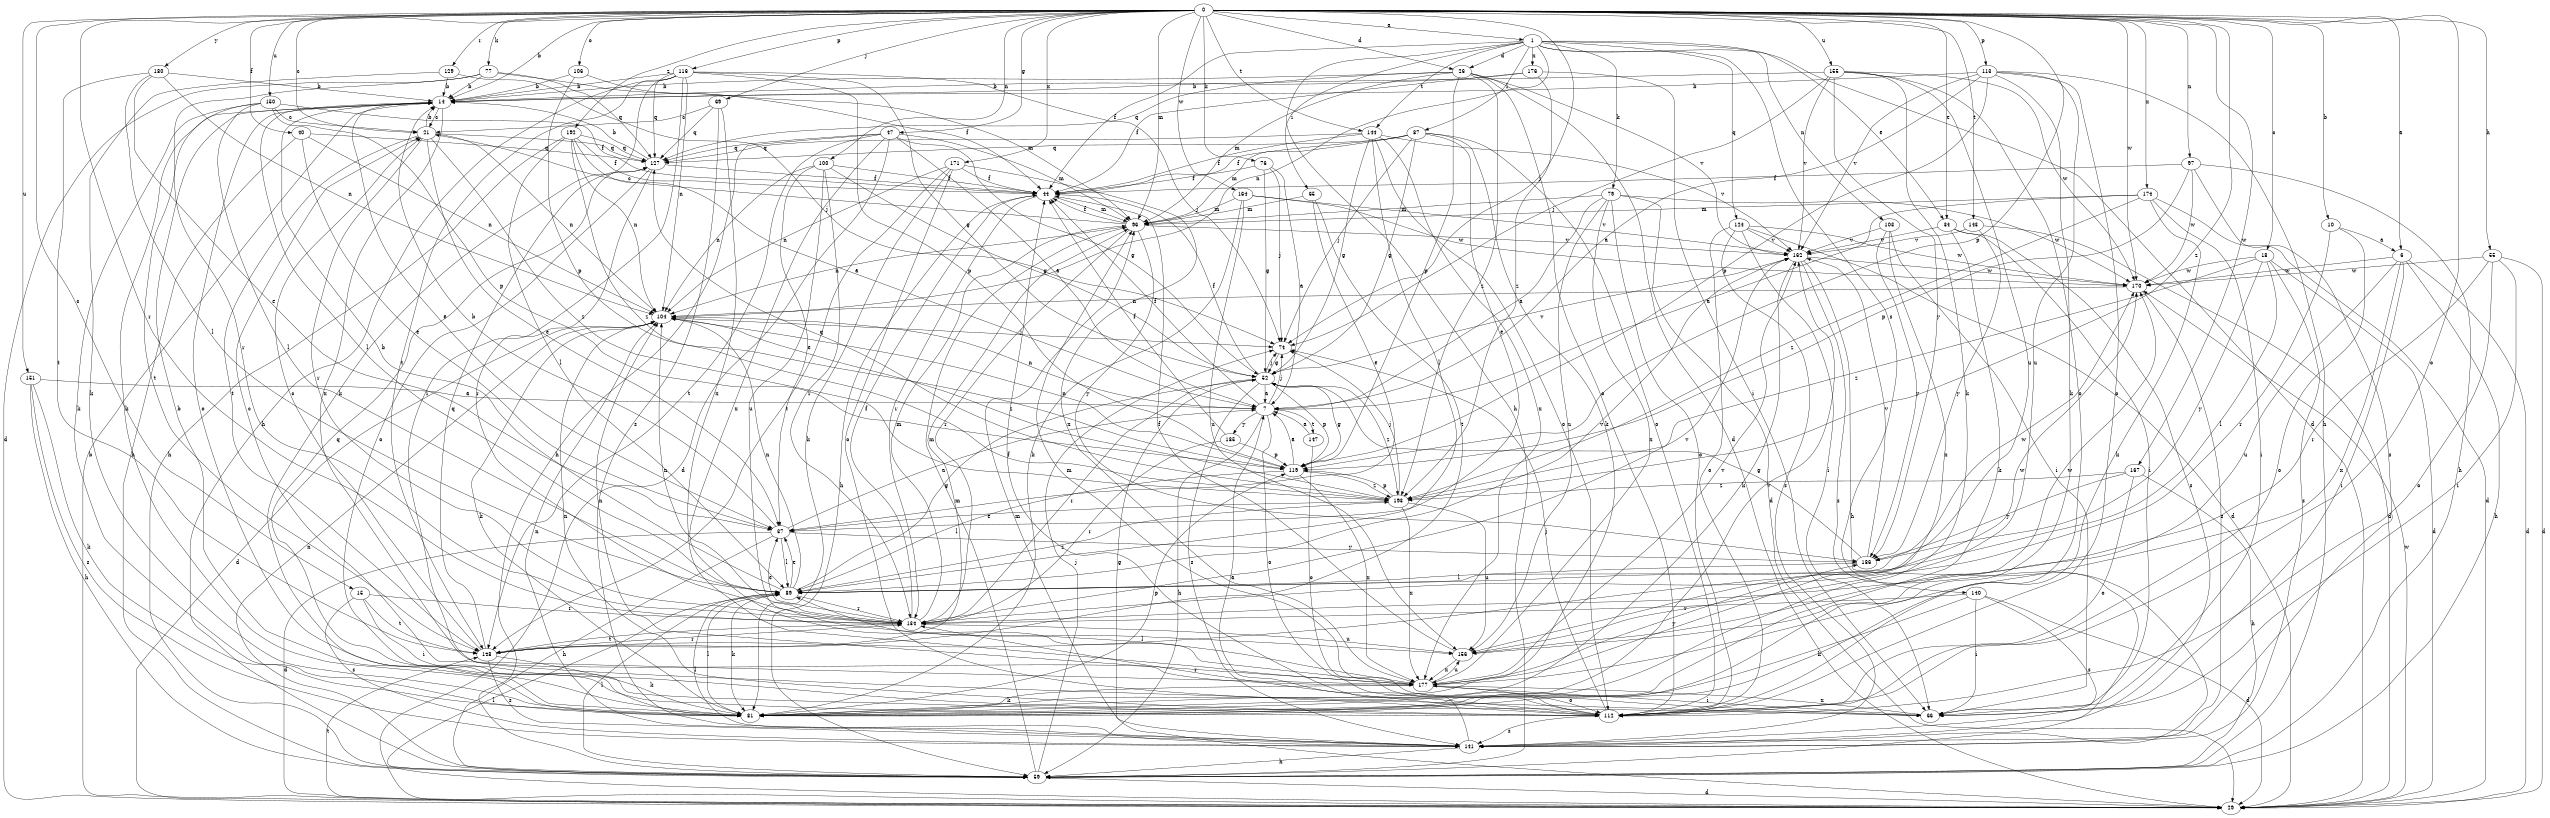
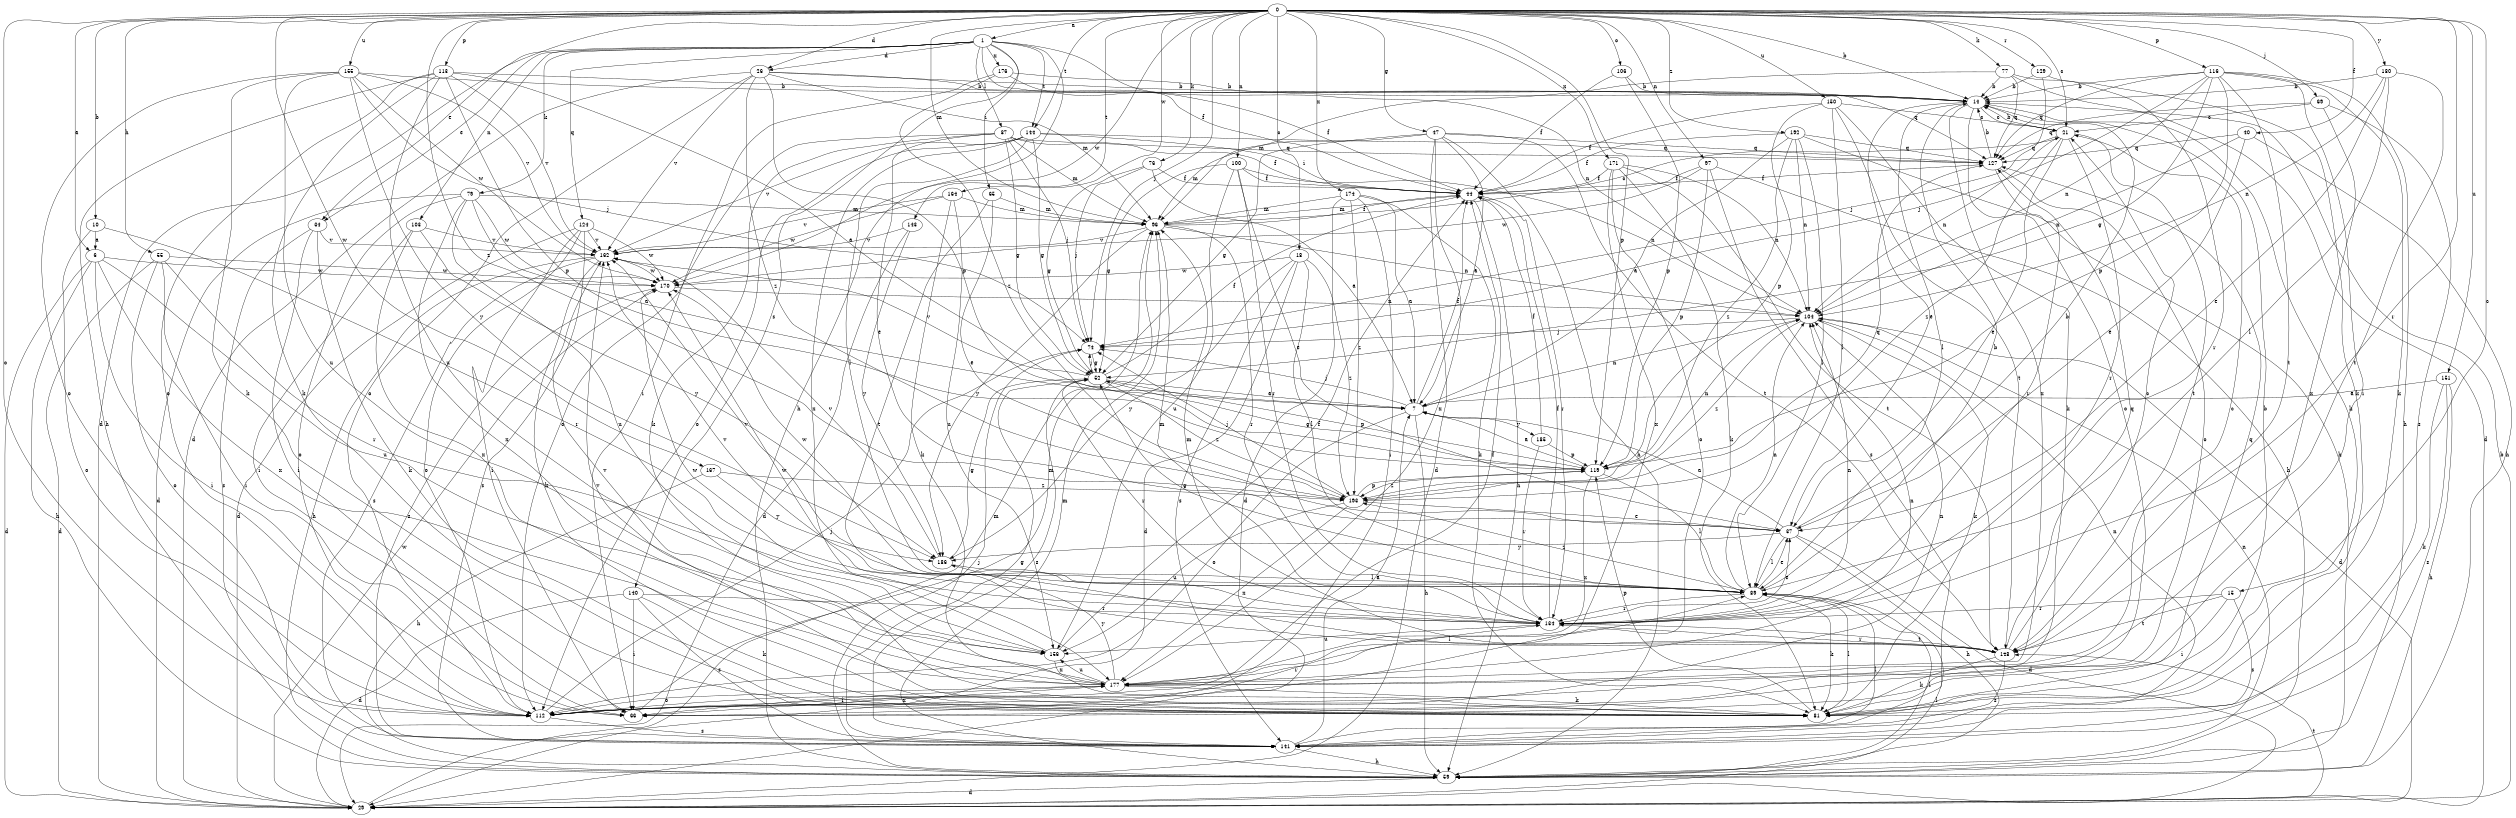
edge "144" -> "44": label "f" -> "i"
node "147": removed
edge "167" -> "112": removed, label "o"
